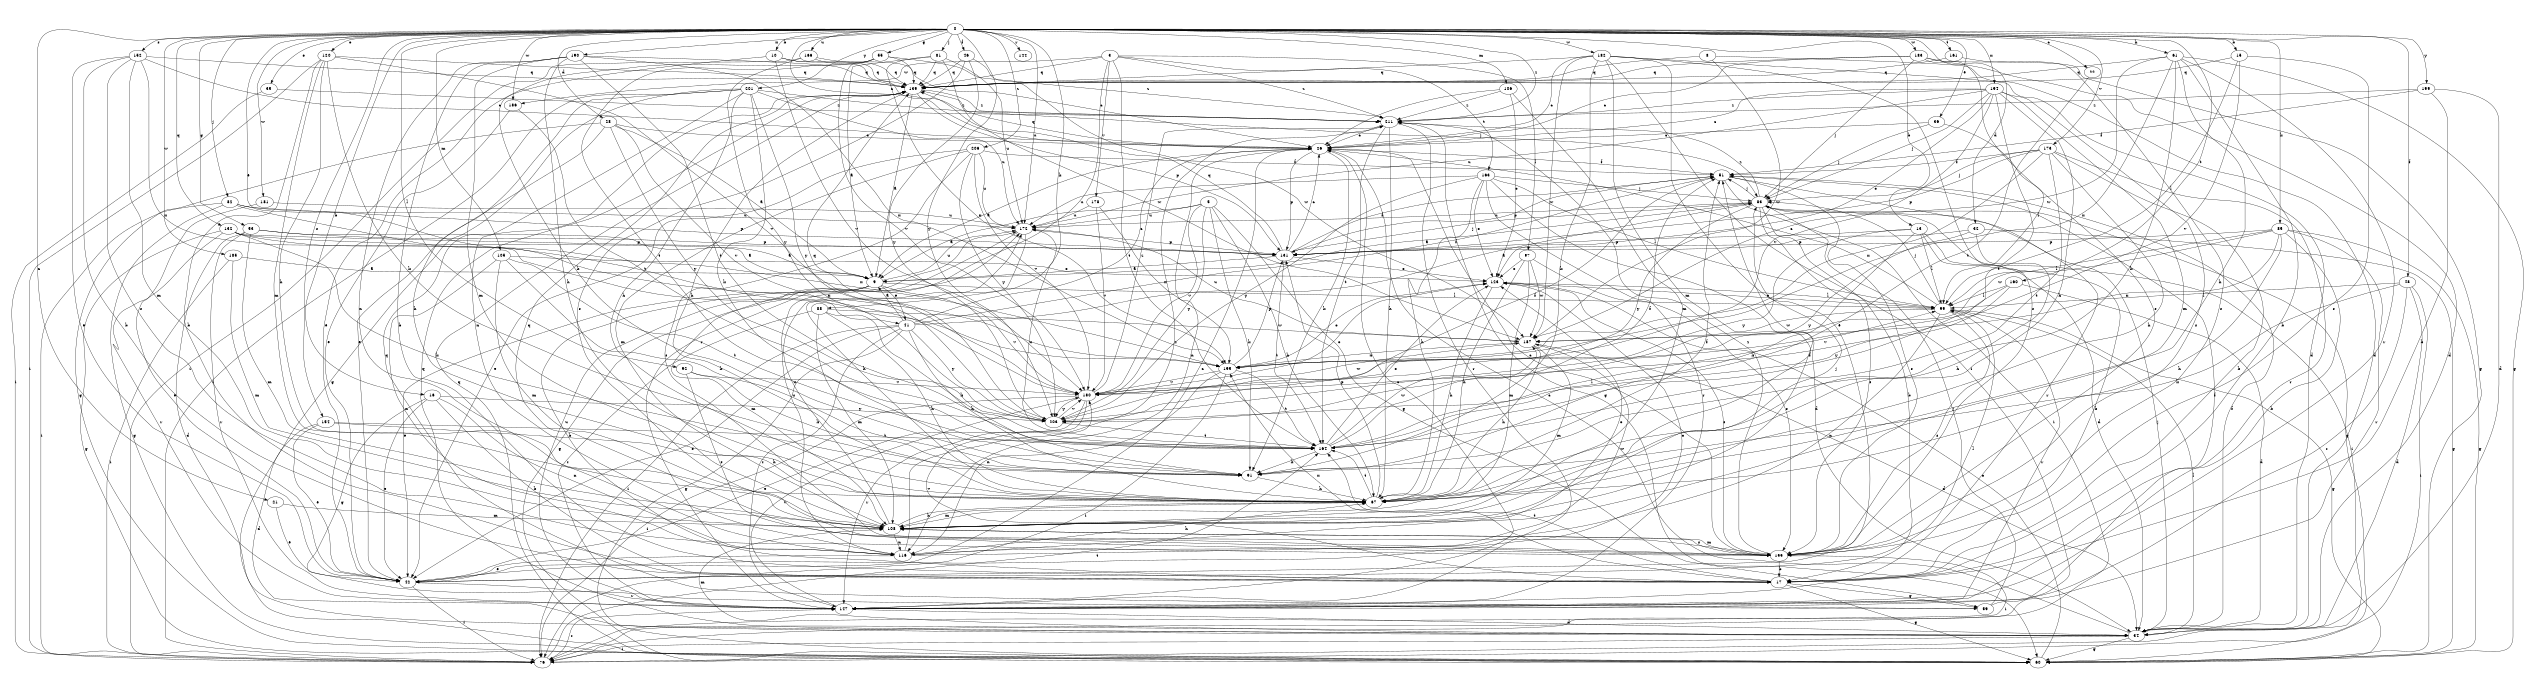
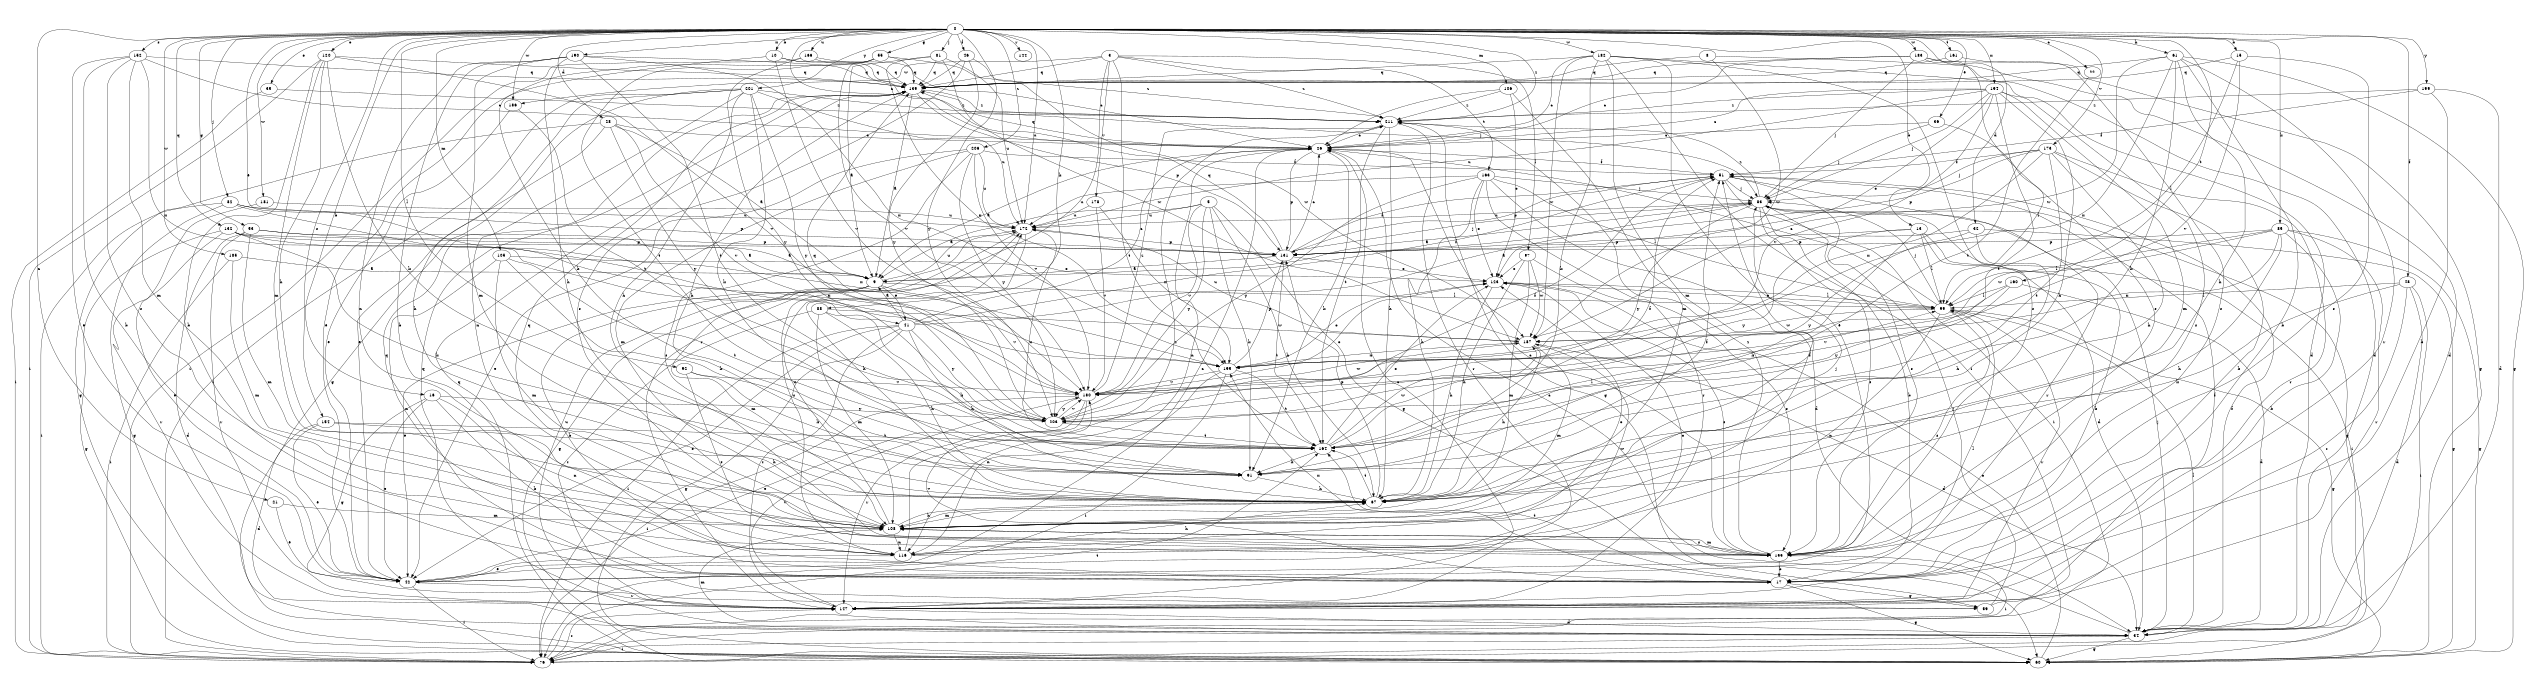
edge "83" -> "51": reversed
